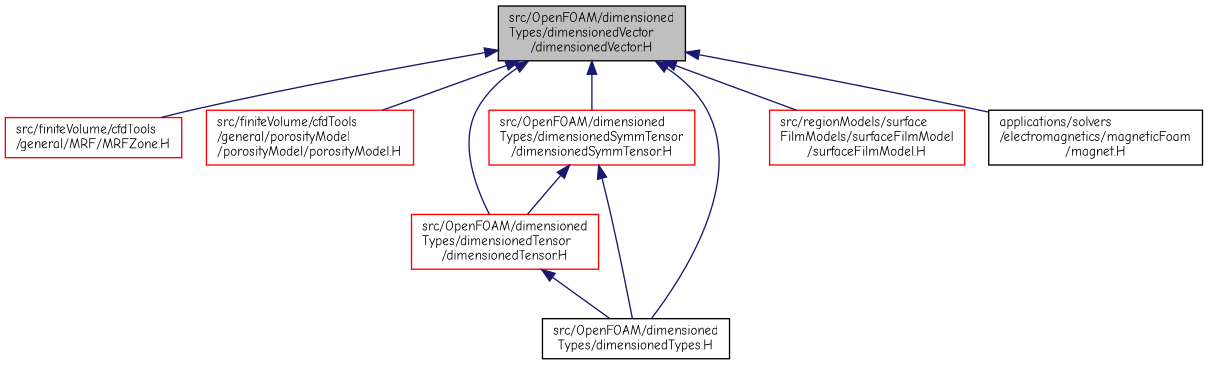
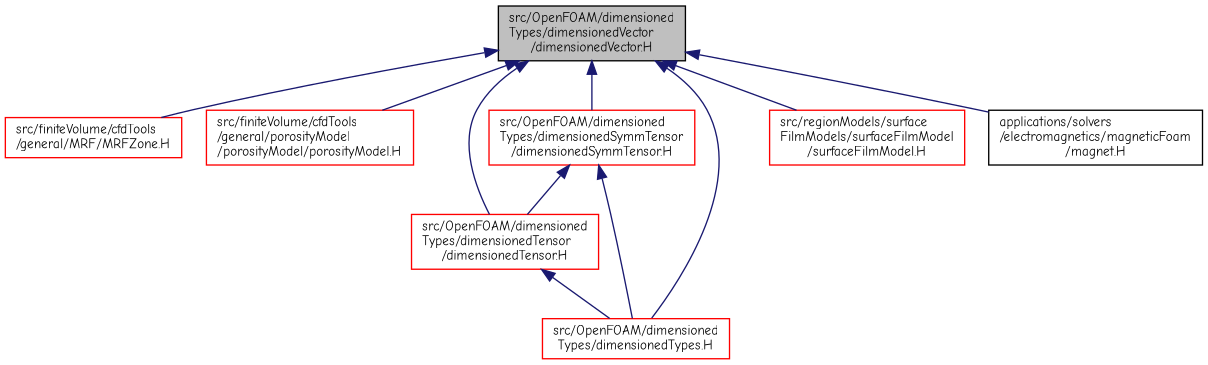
node "src/OpenFOAM/dimensioned Types/dimensionedTypes.H": color black -> red
